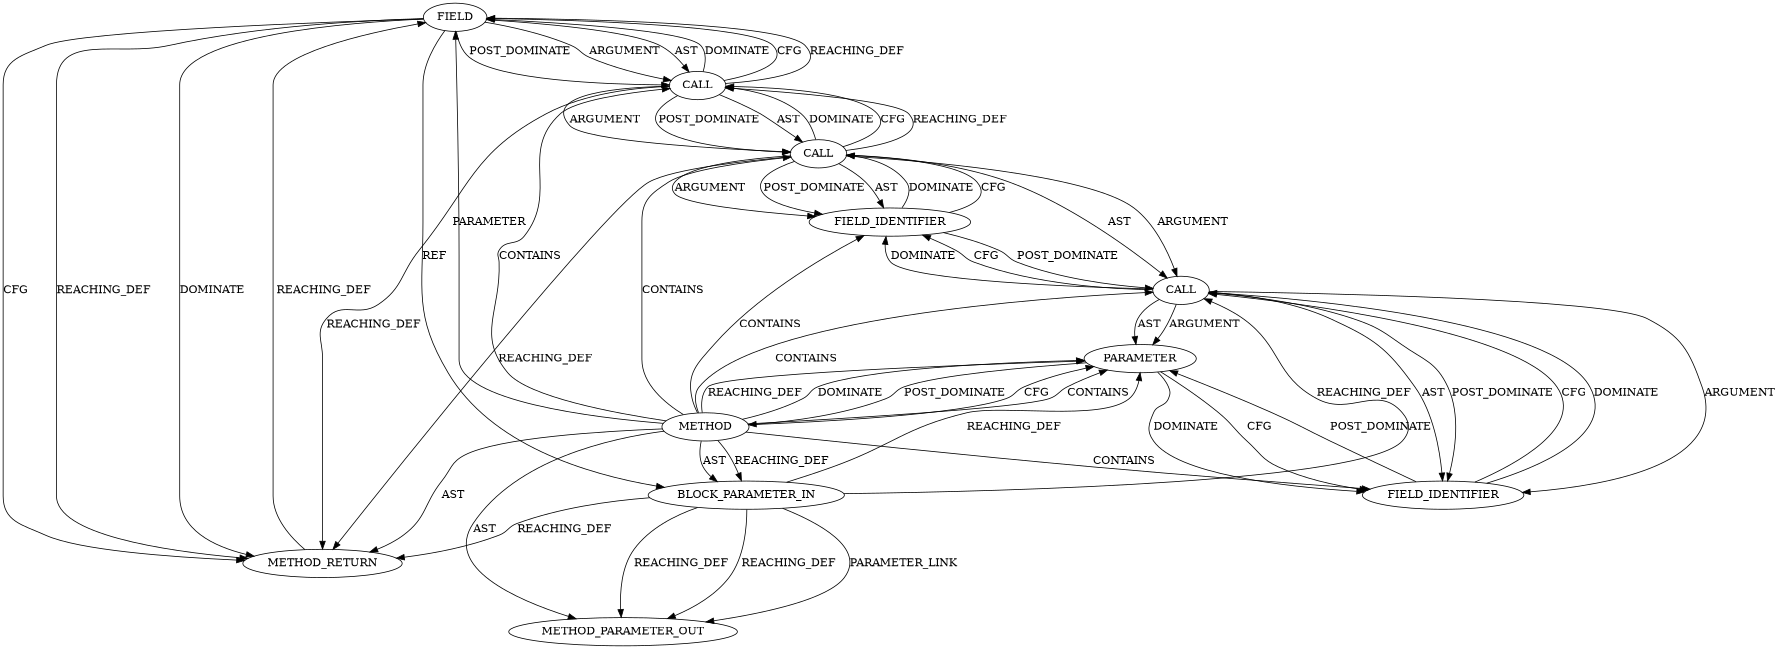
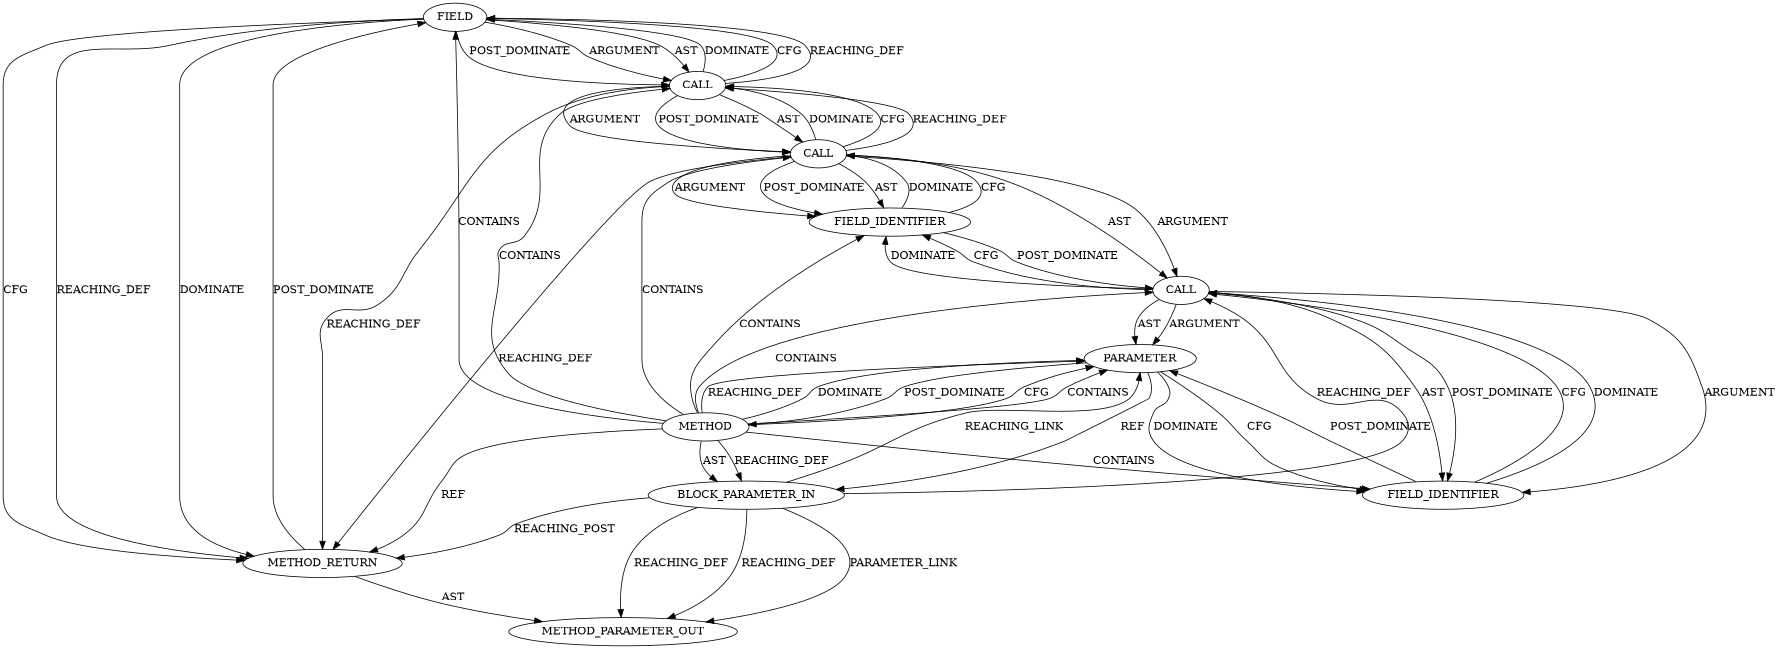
edge "METHOD" -> "FIELD": label "PARAMETER" -> "CONTAINS"
edge "METHOD_RETURN" -> "FIELD": label "REACHING_DEF" -> "POST_DOMINATE"
edge "FIELD" -> "BLOCK_PARAMETER_IN": now "PARAMETER" -> "BLOCK_PARAMETER_IN"
edge "BLOCK_PARAMETER_IN" -> "PARAMETER": label "REACHING_DEF" -> "REACHING_LINK"
edge "METHOD" -> "METHOD_RETURN": label "AST" -> "REF"
edge "METHOD" -> "METHOD_PARAMETER_OUT": now "METHOD_RETURN" -> "METHOD_PARAMETER_OUT"
edge "BLOCK_PARAMETER_IN" -> "METHOD_RETURN": label "REACHING_DEF" -> "REACHING_POST"
